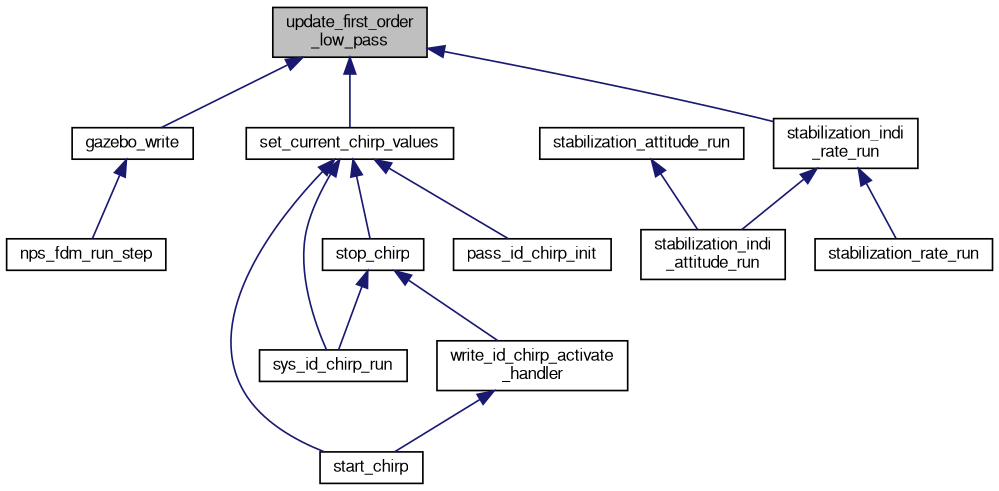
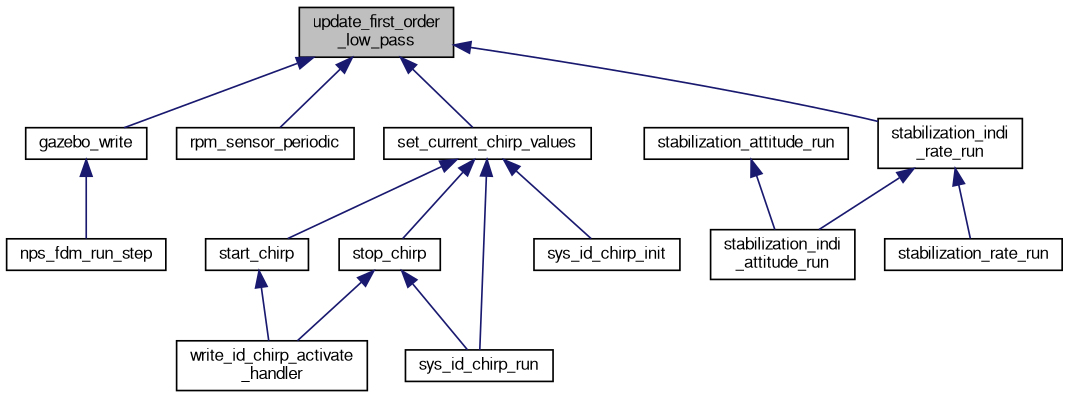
node "rpm_sensor_periodic": added
node "pass_id_chirp_init": label "pass_id_chirp_init" -> "sys_id_chirp_init"
edge "start_chirp" -> "write_id_chirp_activate _handler": reversed
